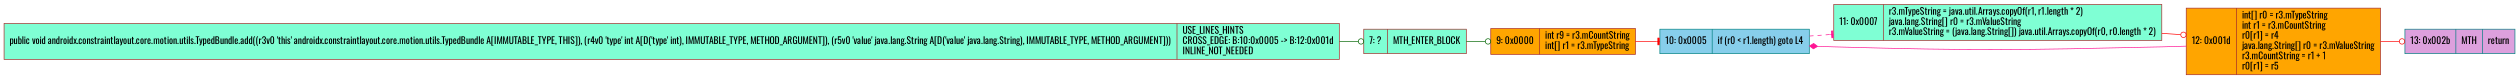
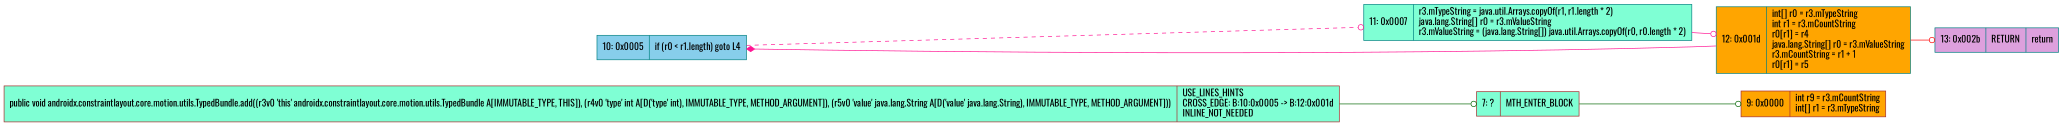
node "11: 0x0007": color brown -> teal
edge "11: 0x0007" -> "12: 0x001d": color red -> deeppink
edge "10: 0x0005" -> "11: 0x0007": arrowhead tee -> odot
edge "9: 0x0000" -> "10: 0x0005": removed
node "12: 0x001d": color brown -> teal
node "13: 0x002b": text "MTH" -> "RETURN"
